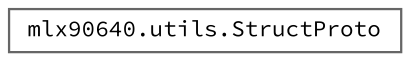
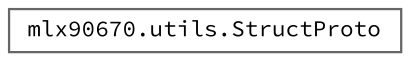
node "mlx90640.utils.StructProto": label "mlx90640.utils.StructProto" -> "mlx90670.utils.StructProto"
